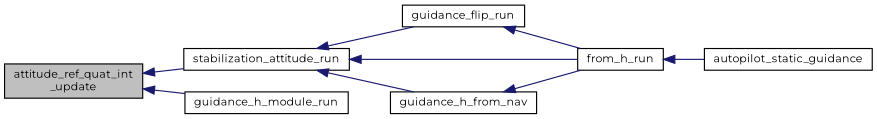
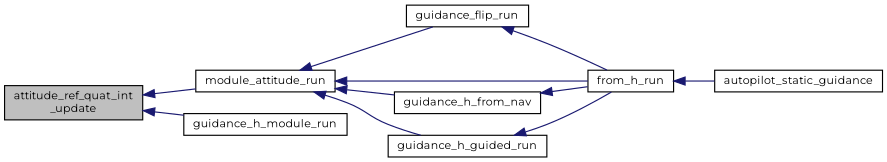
node "stabilization_attitude_run": label "stabilization_attitude_run" -> "module_attitude_run"
node "guidance_h_guided_run": added
